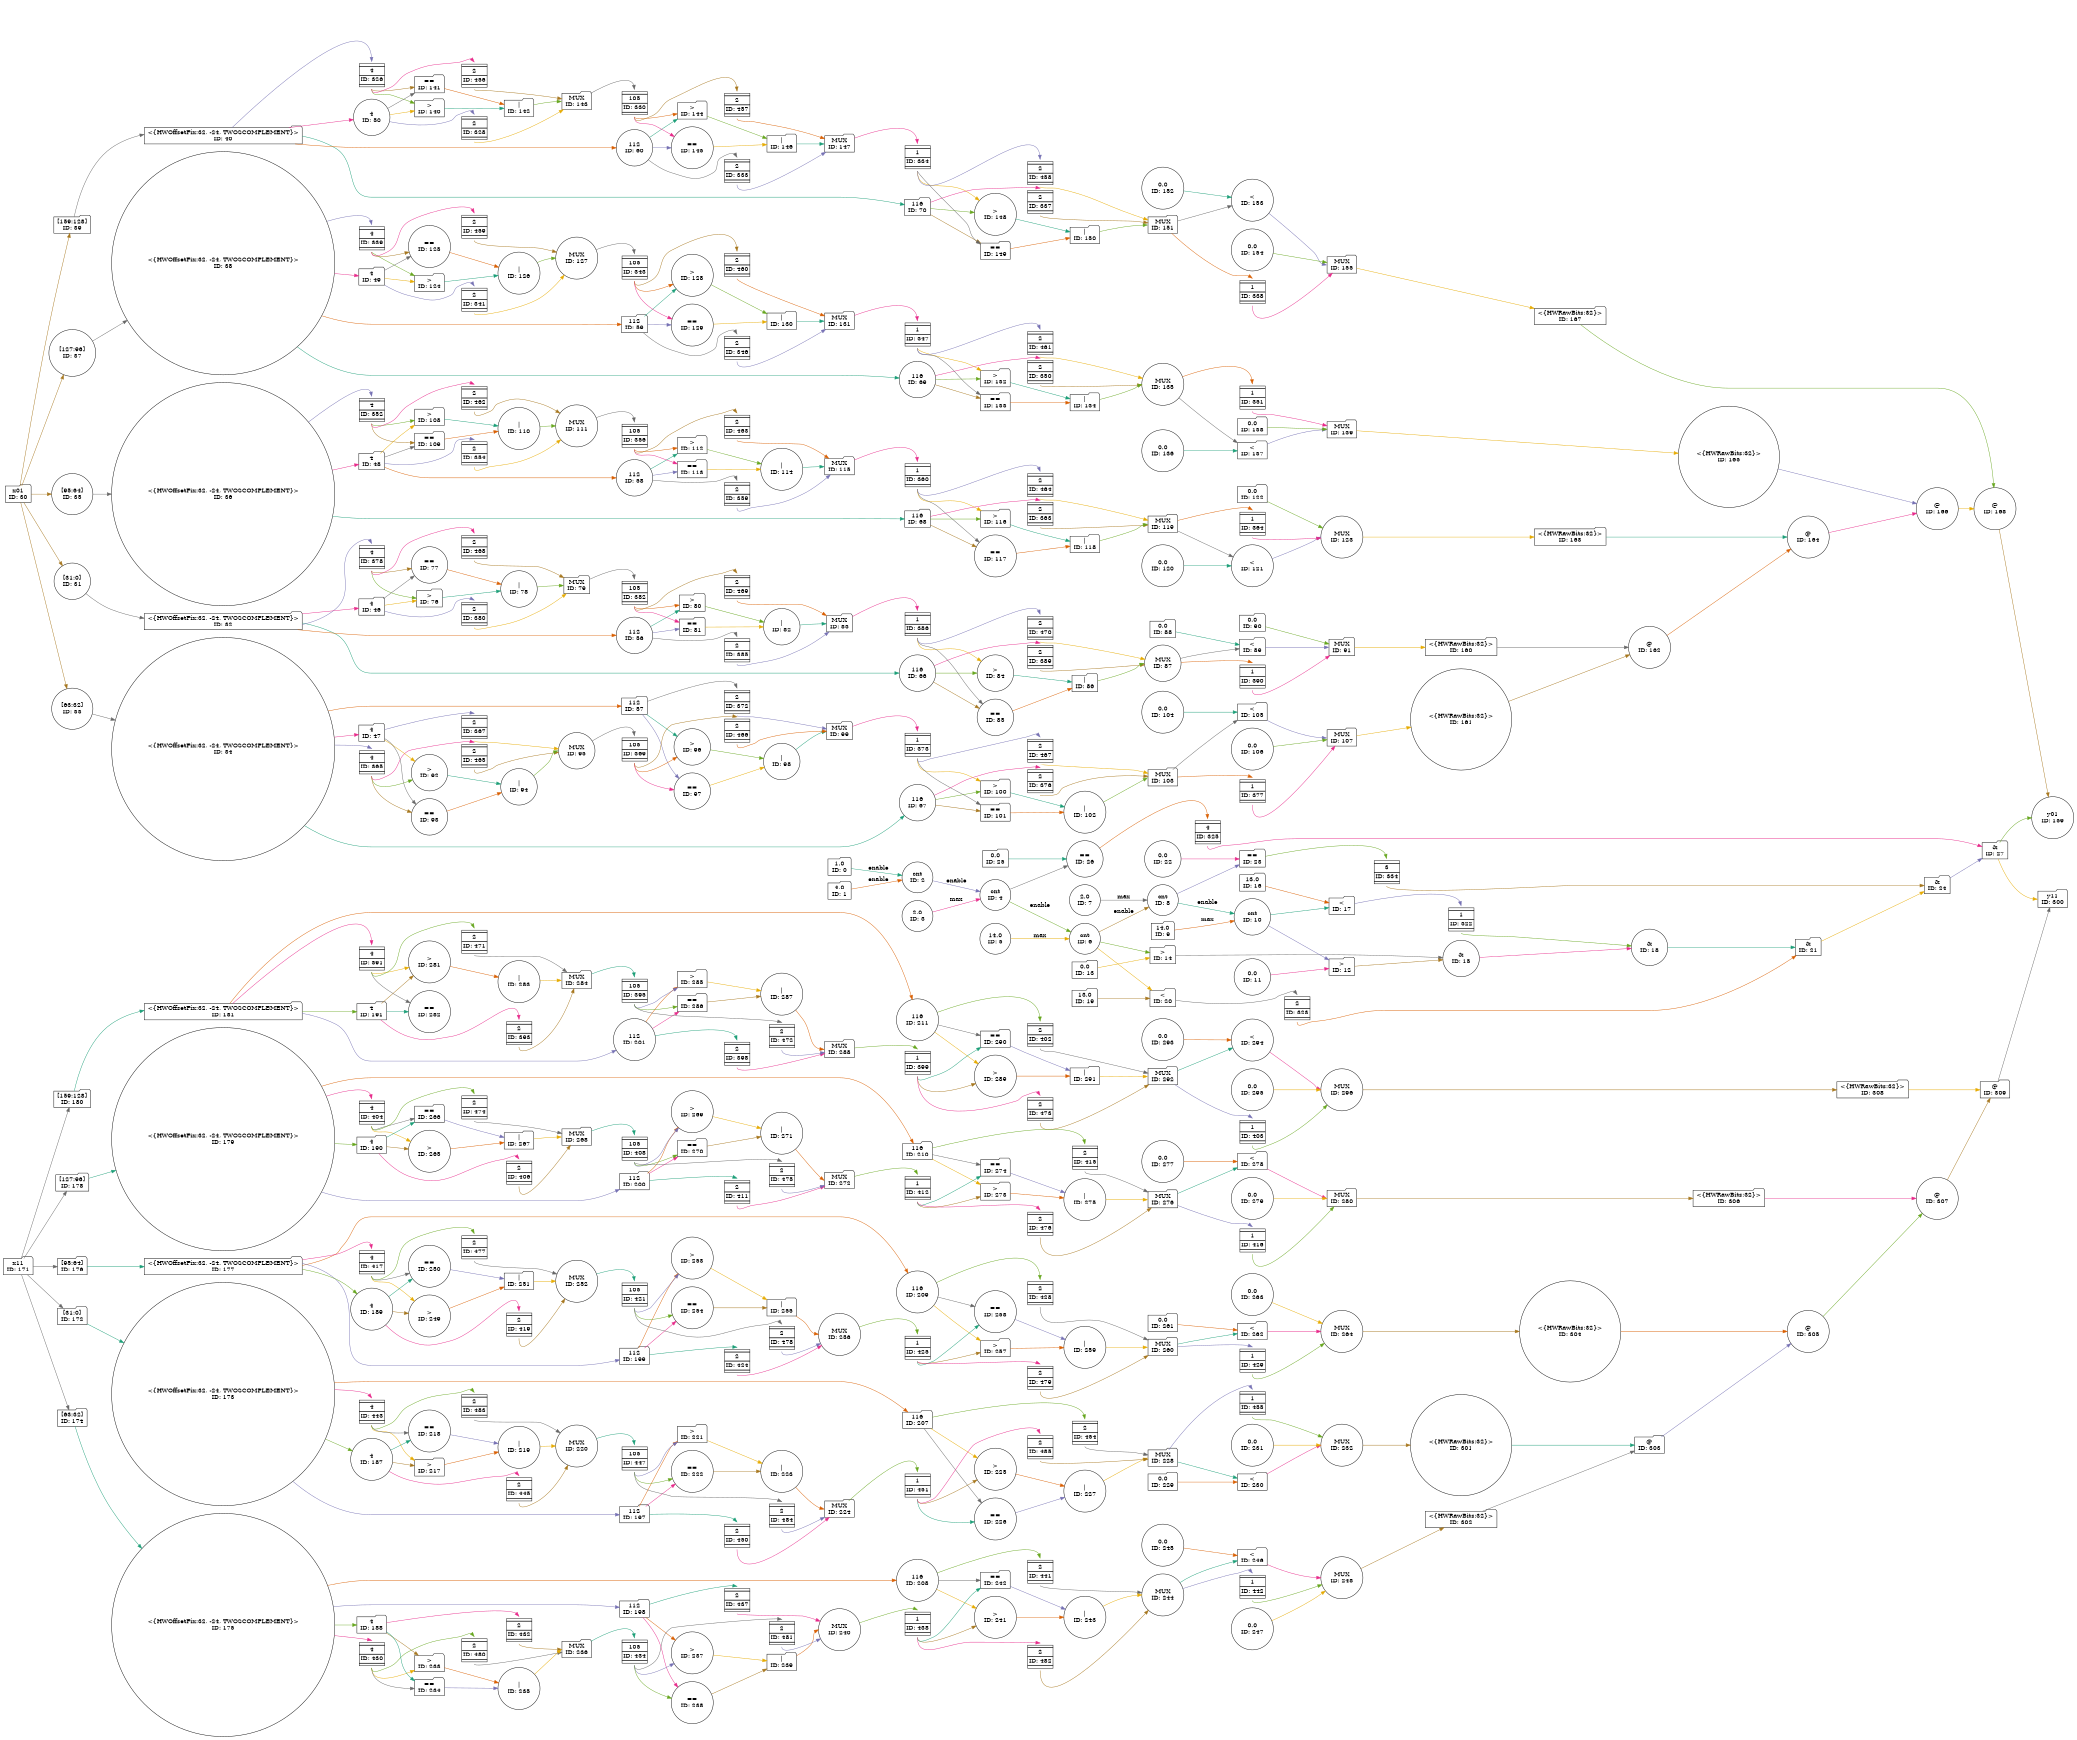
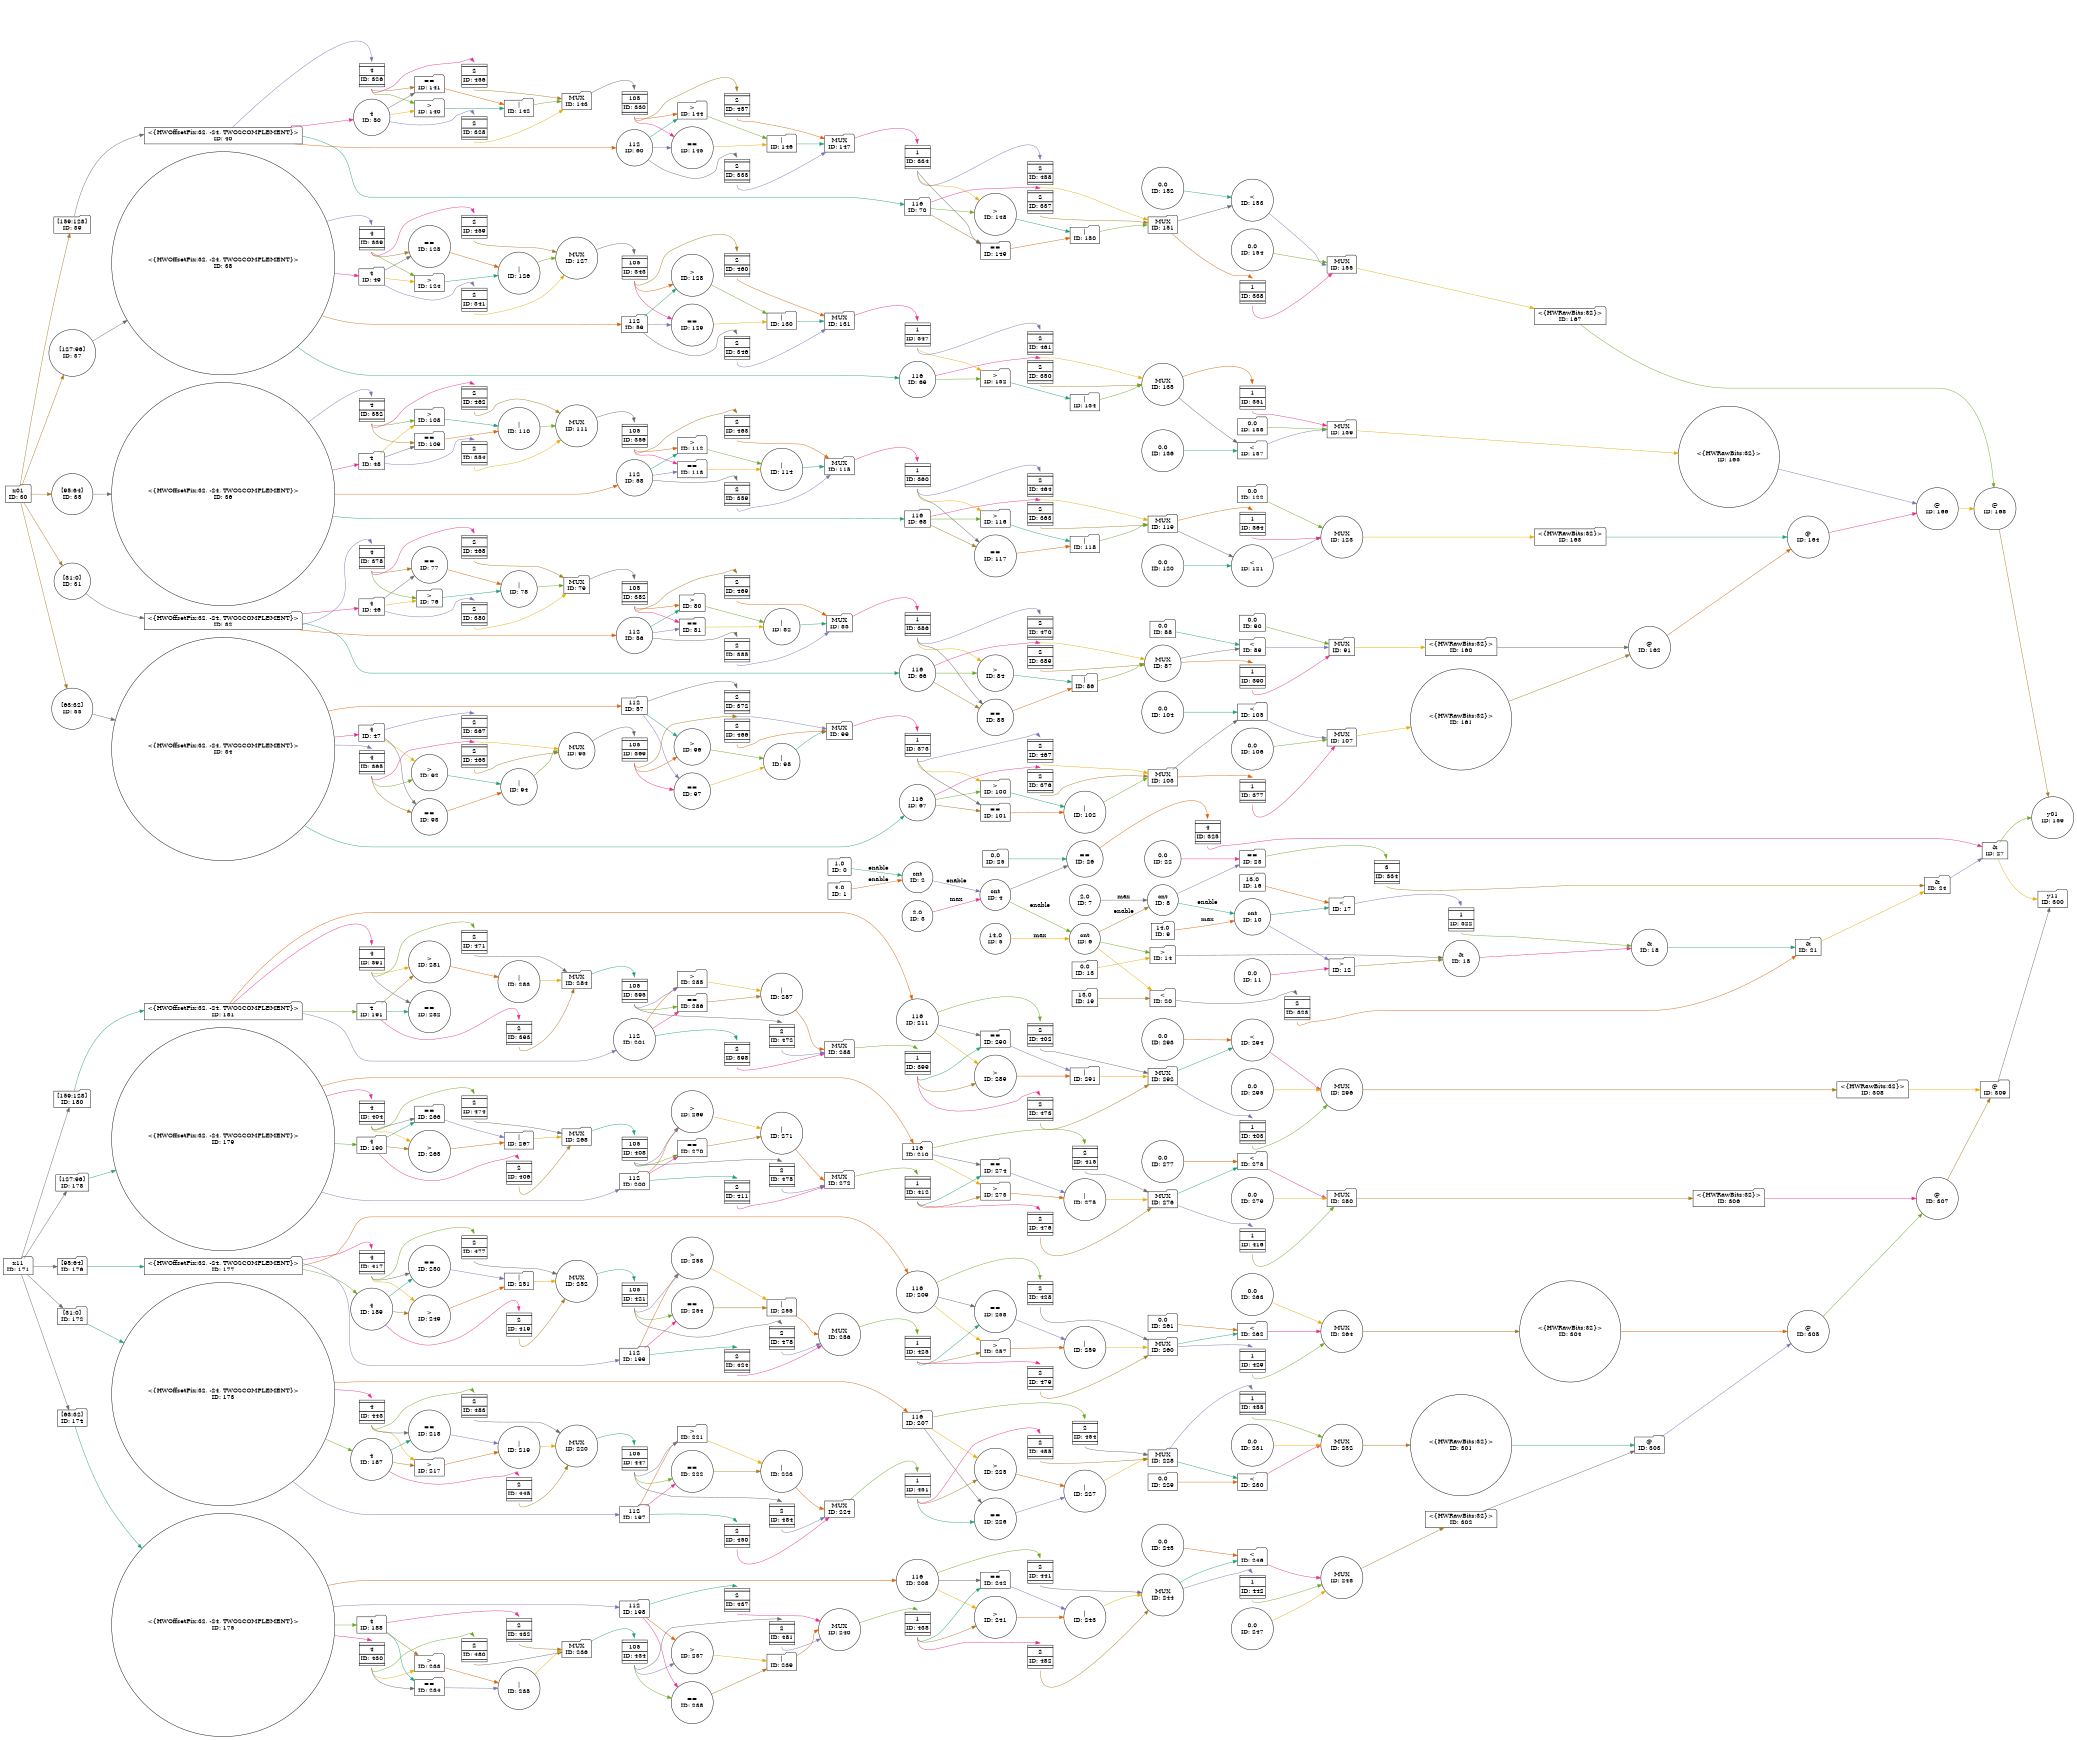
node "== ID: 133": removed
edge "4 ID: 48" -> "112 ID: 58": now "<{HWOffsetFix:32, -24, TWOSCOMPLEMENT}> ID: 36" -> "112 ID: 58"
